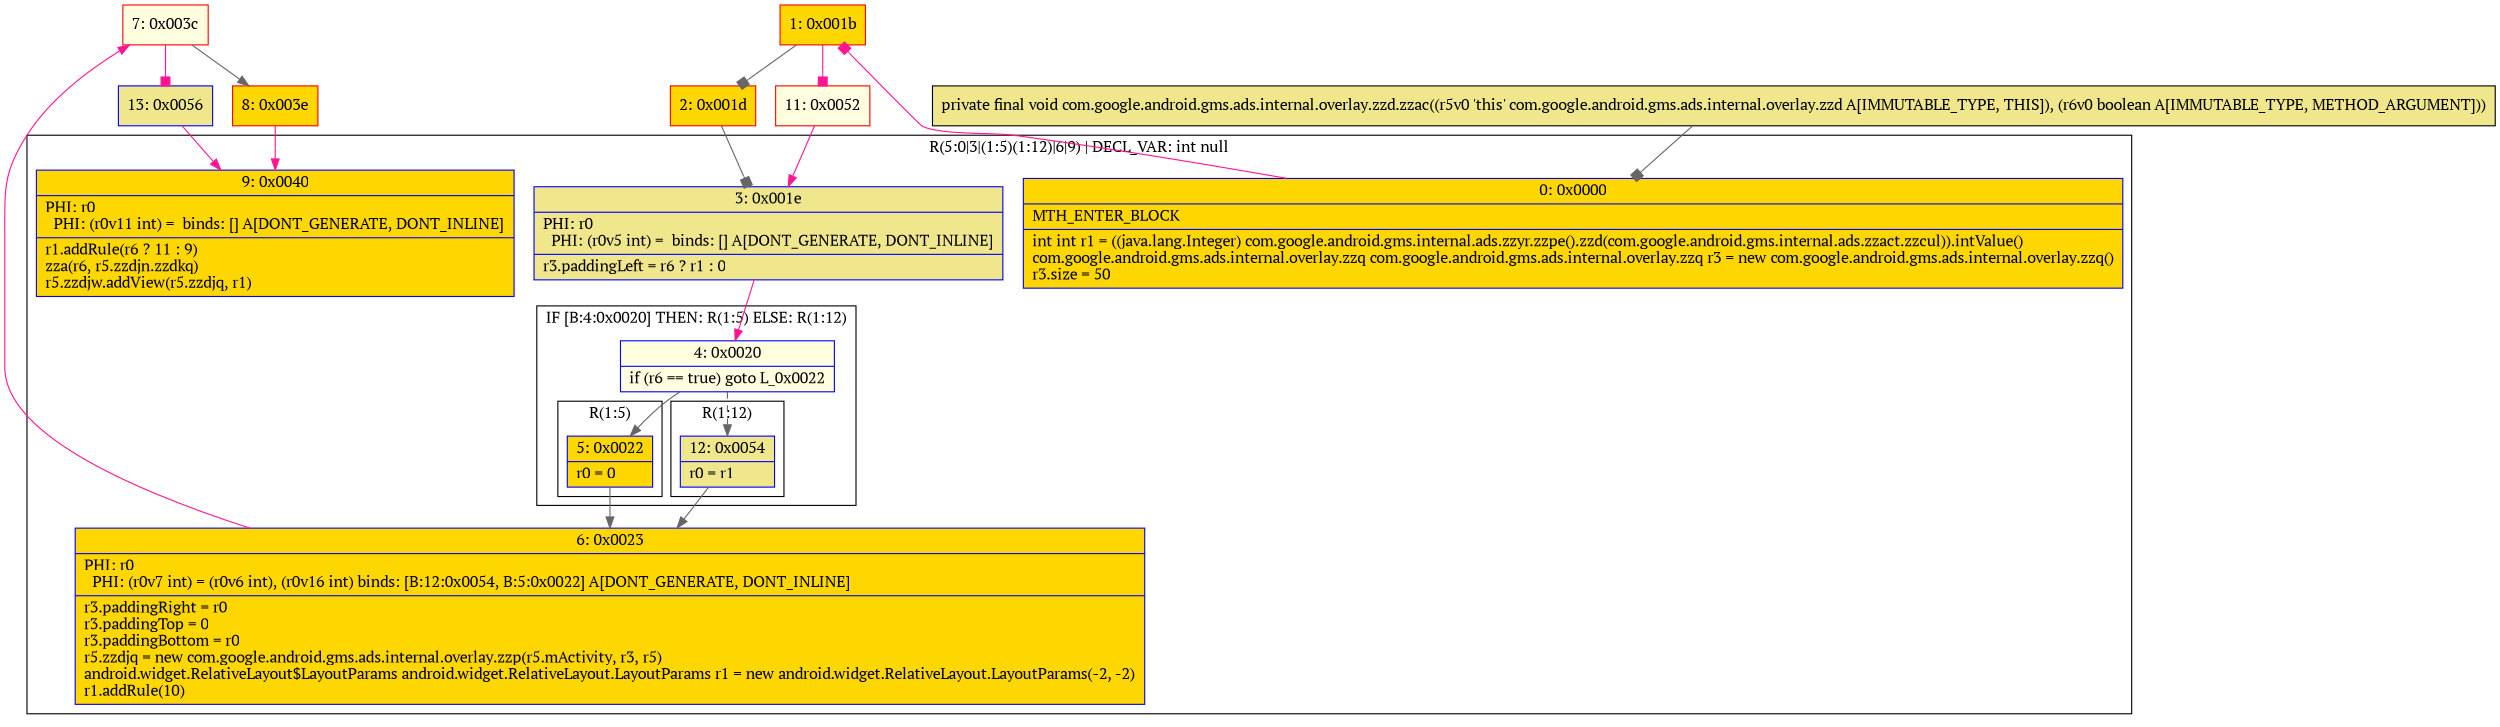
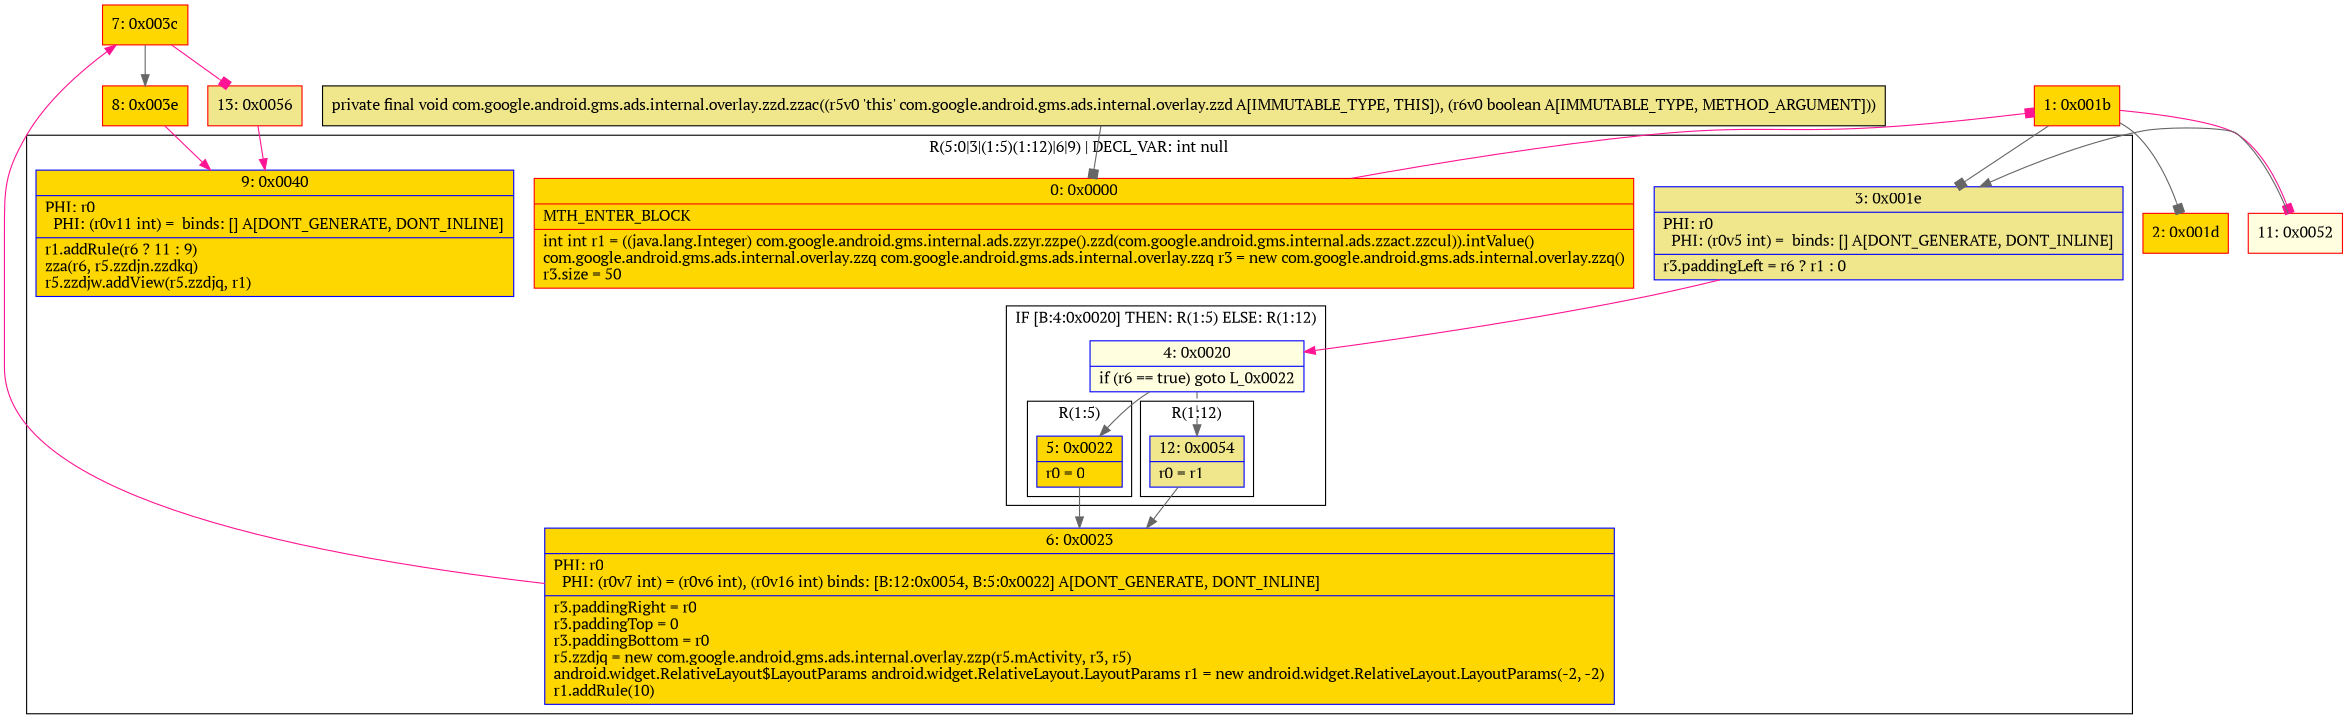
node "7: 0x003c": fillcolor lightyellow -> gold
node "13: 0x0056": color blue -> red
edge "2: 0x001d" -> "3: 0x001e": now "1: 0x001b" -> "3: 0x001e"
edge "11: 0x0052" -> "3: 0x001e": color deeppink -> gray40
node "0: 0x0000": color blue -> red
